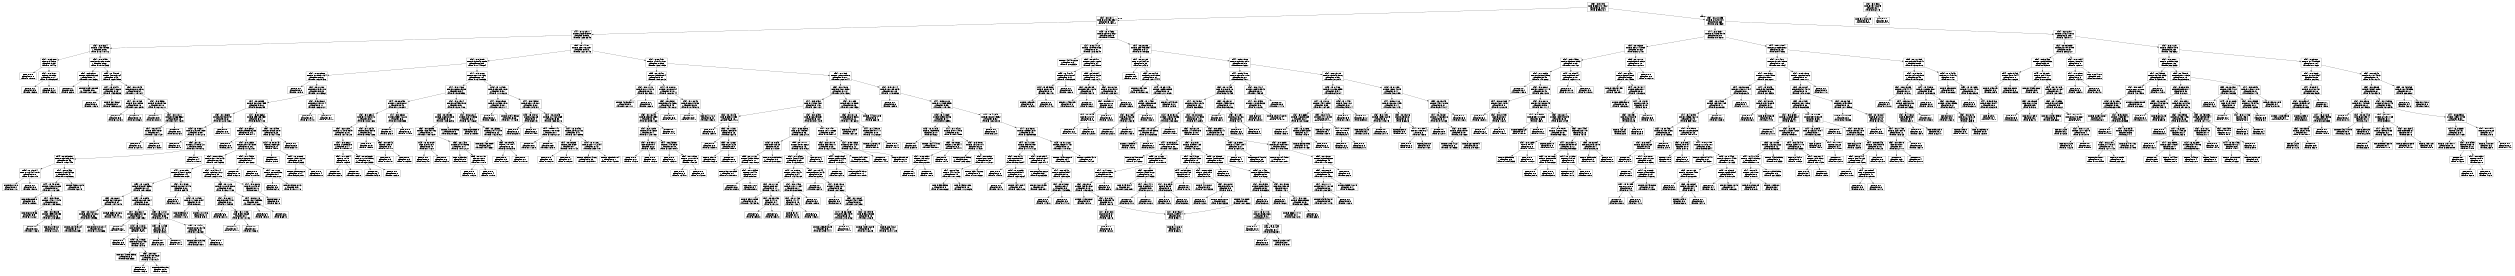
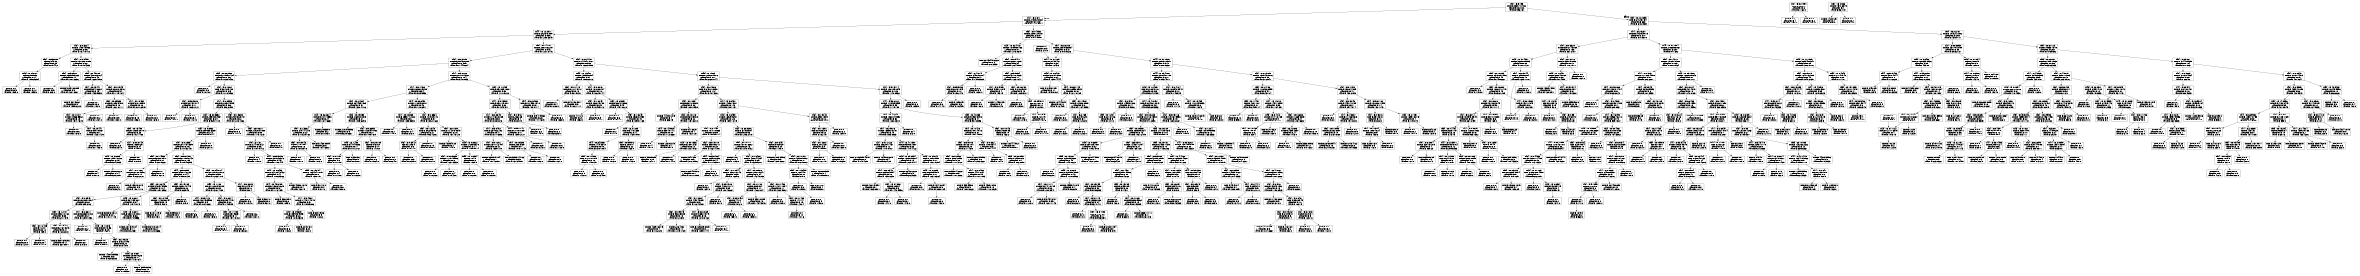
edge "X[7] <= 2.7729 mse = 187354.21 samples = 30 value = 1243.3" -> "mse = 0.0 samples = 3 value = 270.0": reversed
node "mse = 0.0 samples = 8 value = 1918.0": removed
node "mse = 696.8889 samples = 3 value = 28.6667": removed
node "mse = 2652.25 samples = 2 value = 53.5": added
node "mse = 0.0 samples = 4 value = 1171.0": label "mse = 0.0 samples = 4 value = 1171.0" -> "mse = 0.0 samples = 4 mse = 1171.0"
edge "X[4] <= 86.1369 mse = 7521.1875 samples = 8 value = 1202.25" -> "X[2] <= 82.7991 mse = 2888.0 samples = 6 value = 1160.0": now "X[4] <= 86.1369 mse = 7521.1875 samples = 8 value = 1202.25" -> "mse = 0.0 samples = 16 value = 1701.0"
edge "X[3] <= 0.5609 mse = 6721.36 samples = 5 value = 573.2" -> "mse = 0.0 samples = 3 value = 606.0": reversed
node "mse = 54056.25 samples = 2 value = 244.5": label "mse = 54056.25 samples = 2 value = 244.5" -> "mse = 59056.25 samples = 2 value = 244.5"
node "mse = 0.0 samples = 2 value = 1377.0": label "mse = 0.0 samples = 2 value = 1377.0" -> "mse = 0.0 samples = 2 value = 1077.0"
node "X[1] <= 1.0904 mse = 109848.24 mse = 5 value = 463.6": label "X[1] <= 1.0904 mse = 109848.24 mse = 5 value = 463.6" -> "X[1] <= 1.0904 mse = 109848.24 samples = 5 value = 463.6"
edge "mse = 0.0 samples = 2 value = 1108.0" -> "X[1] <= 1.1001 mse = 132.25 samples = 4 value = 1119.5": reversed
edge "X[7] <= 2.3441 mse = 8081.8367 samples = 7 value = 1426.1429" -> "mse = 0.0 samples = 2 value = 1284.0": reversed
edge "X[2] <= 81.1122 mse = 12177.6875 samples = 4 value = 1013.75" -> "mse = 0.0 samples = 2 value = 905.0": reversed
node "mse = 468540.25 samples = 2 value = 1140.5": added
node "mse = 0.0 samples = 7 value = 1353.0": removed
node "mse = 0.0 samples = 3 value = 347.0": removed
edge "X[6] <= 0.5141 mse = 8892.955 samples = 17 value = 1567.5294" -> "mse = 0.0 samples = 6 value = 1450.0": now "mse = 1347.6094 samples = 8 value = 1652.125" -> "mse = 0.0 samples = 6 value = 1450.0"
edge "mse = 0.0 samples = 2 value = 1154.0" -> "X[1] <= 0.8203 mse = 12243.84 samples = 10 value = 980.4": reversed
edge "X[6] <= 0.8984 mse = 152634.75 samples = 4 value = 957.5" -> "mse = 1849.0 samples = 2 value = 568.0": now "mse = 0.0 samples = 4 value = 741.0" -> "mse = 1849.0 samples = 2 value = 568.0"
edge "mse = 0.0 samples = 6 value = 830.0" -> "X[7] <= 3.1773 mse = 1565.2066 samples = 24 value = 937.0417": now "X[0] <= 0.5799 mse = 3085.4322 samples = 30 value = 915.6333" -> "X[7] <= 3.1773 mse = 1565.2066 samples = 24 value = 937.0417"
edge "X[0] <= 0.1468 mse = 741.44 samples = 15 value = 1420.4" -> "mse = 0.0 samples = 5 value = 1458.0": now "mse = 0.0 samples = 6 value = 1055.0" -> "mse = 0.0 samples = 5 value = 1458.0"
edge "mse = 410.8889 samples = 3 value = 1007.6667" -> "X[2] <= 84.9227 mse = 24299.04 samples = 5 value = 937.4": reversed
node "mse = 0.0 samples = 2 value = 1120.0": added
